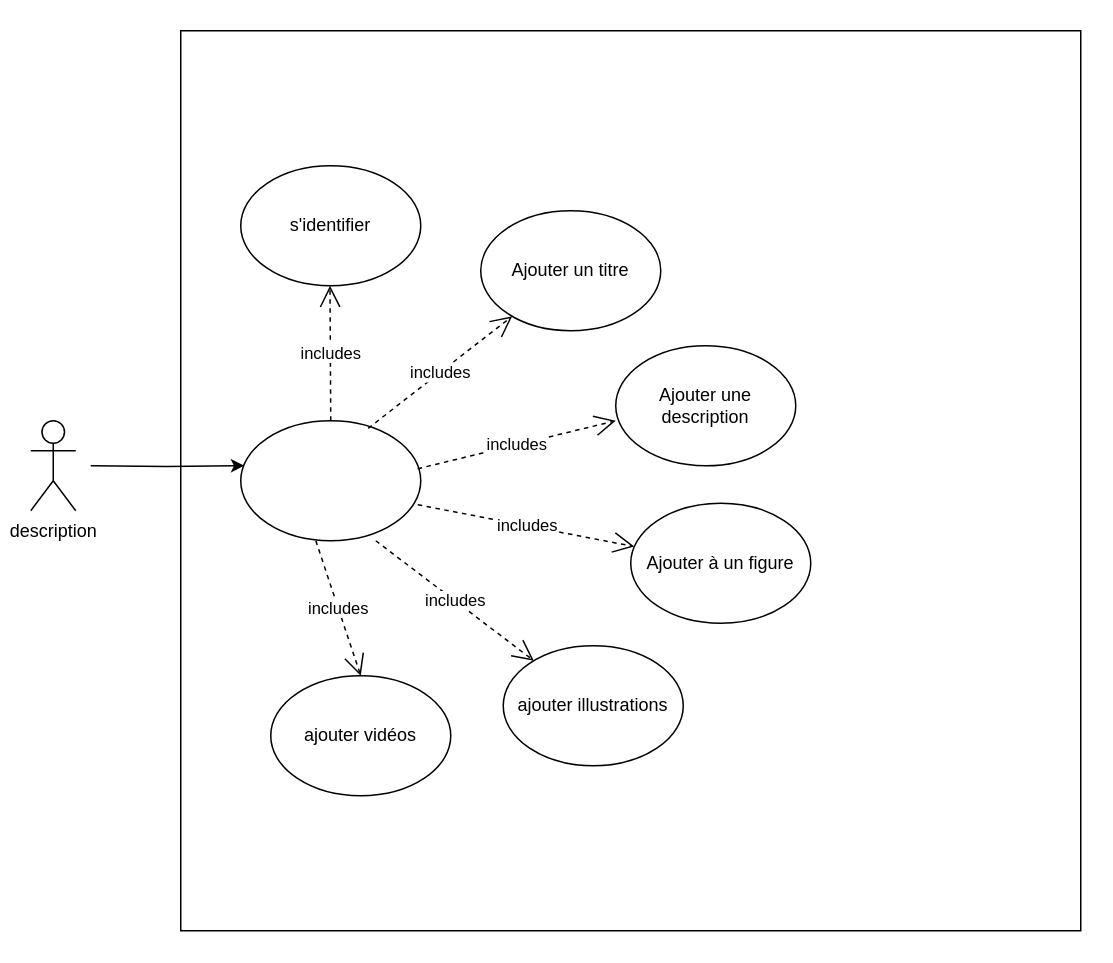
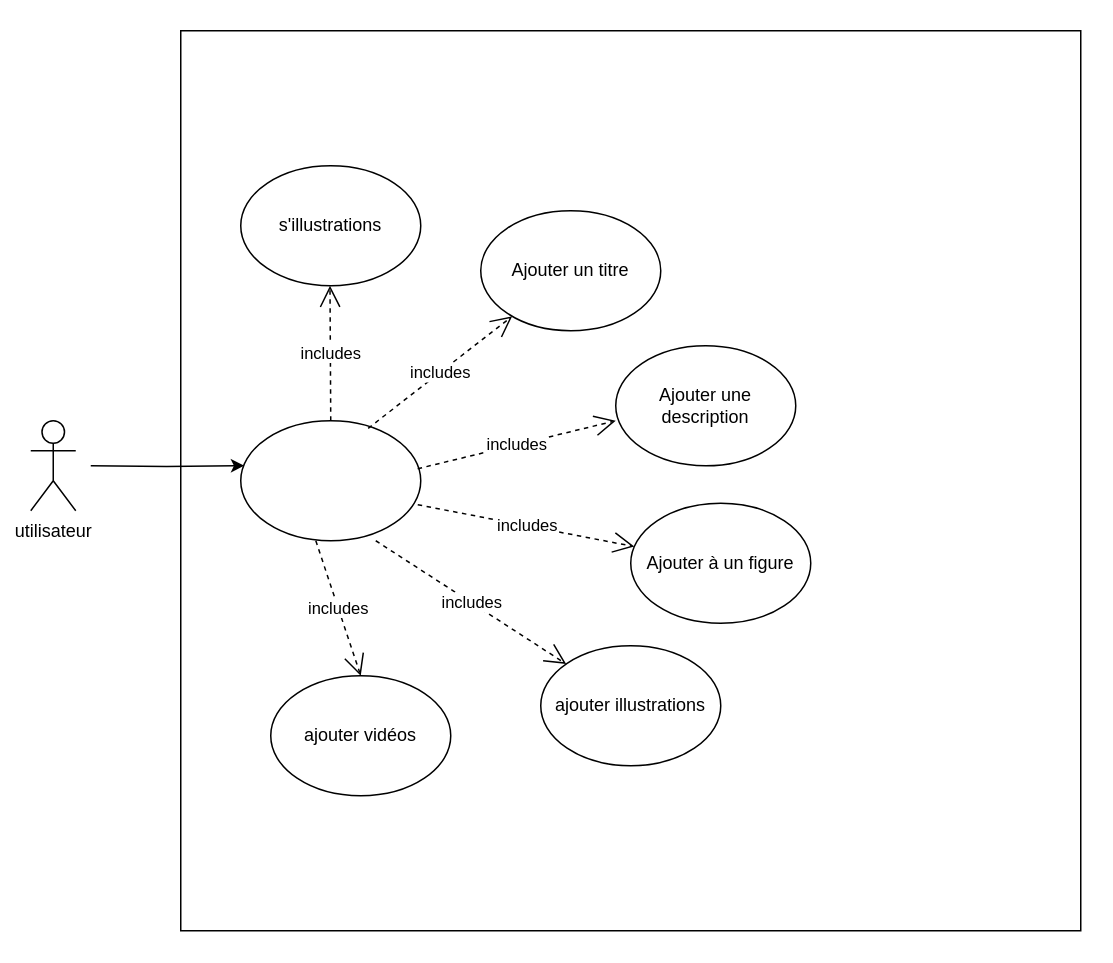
node "s'identifier": label "s'identifier" -> "s'illustrations"
node "description": label "description" -> "utilisateur"
node "ajouter illustrations": moved (593, 706) -> (631, 706)
